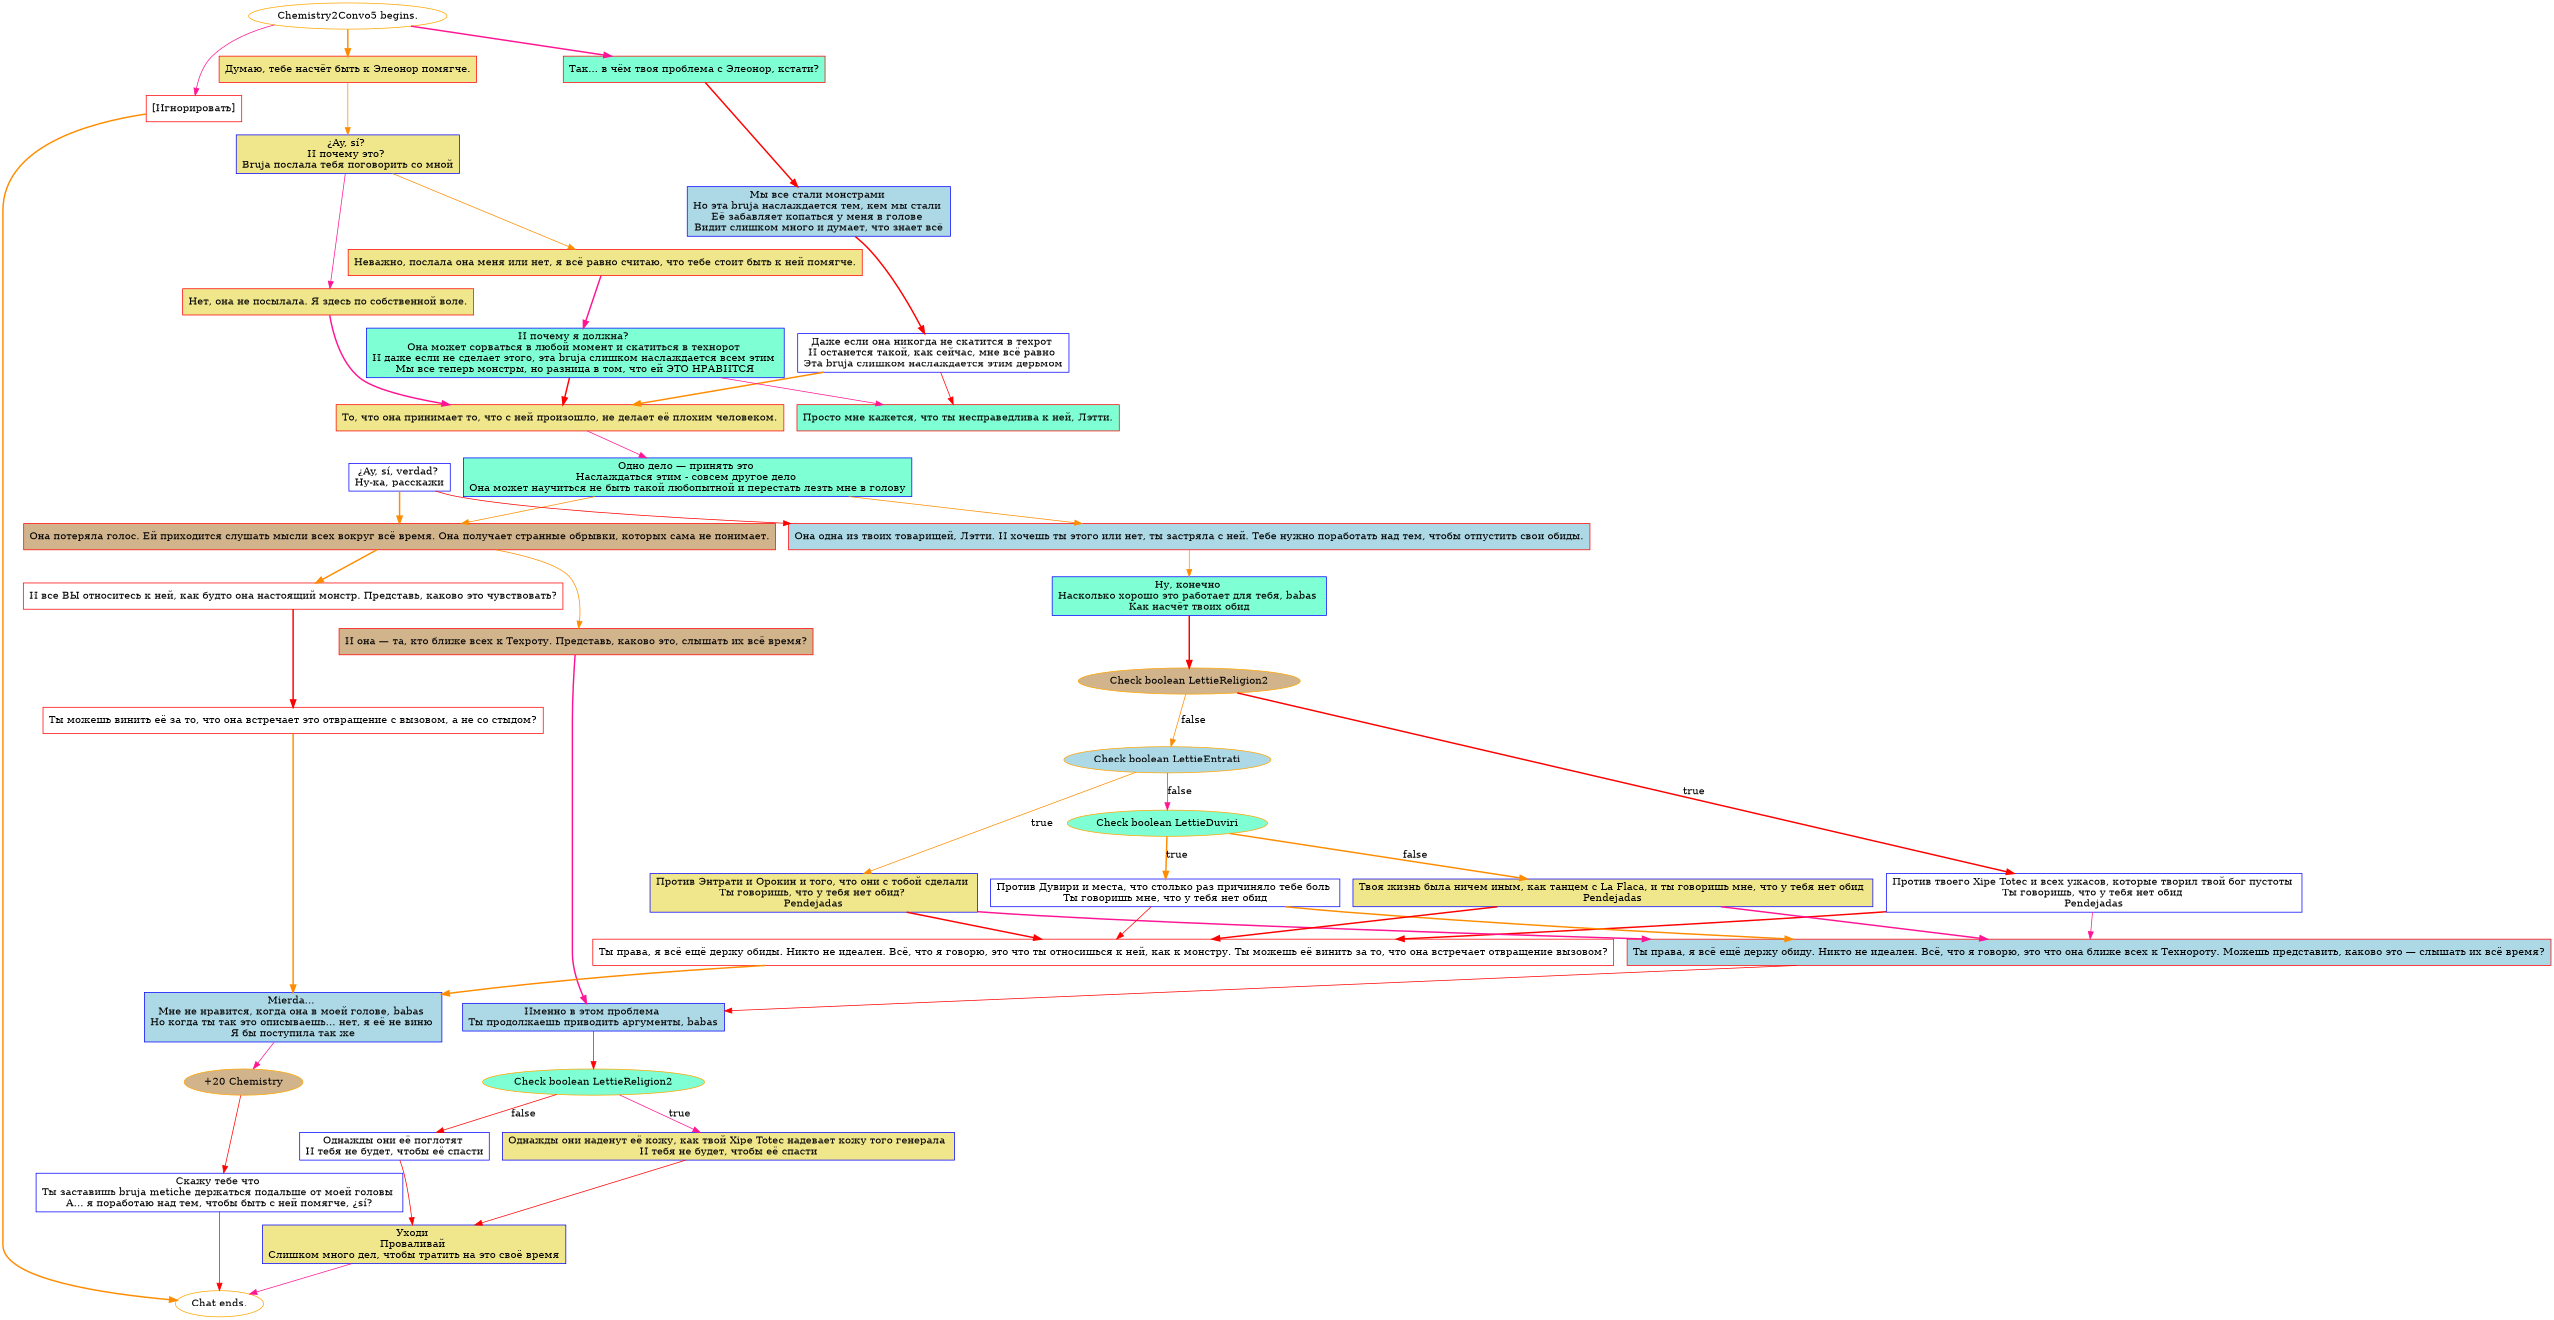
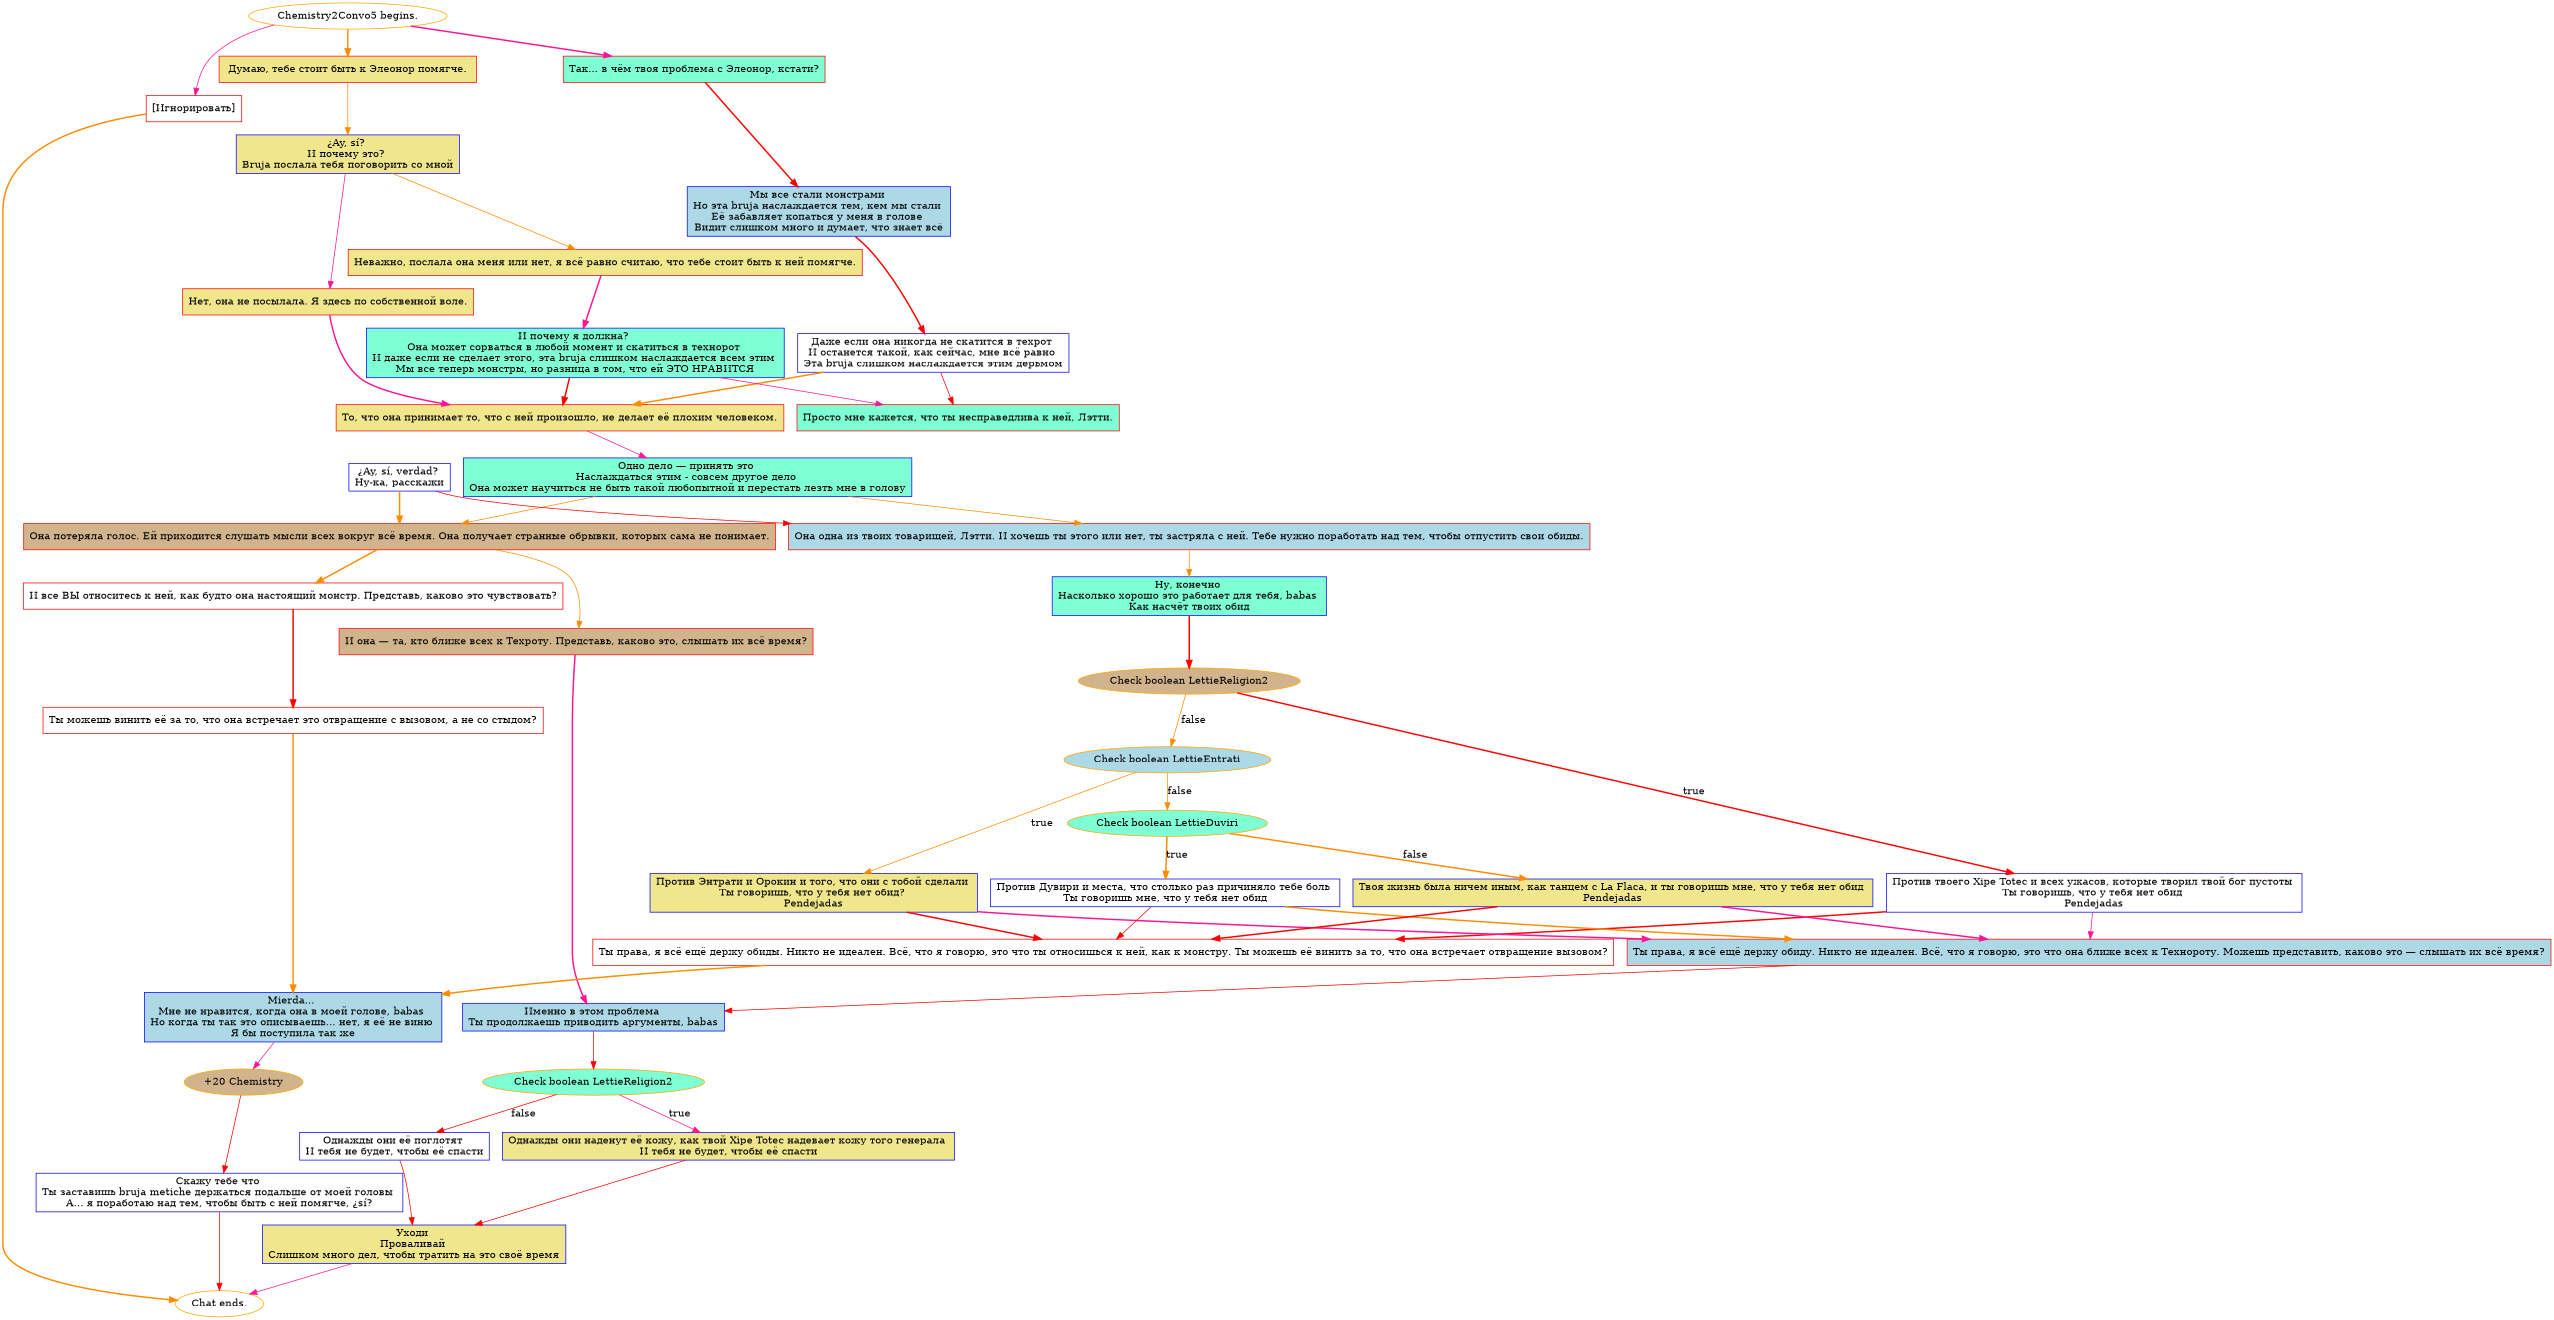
node "Думаю, тебе насчёт быть к Элеонор помягче.": label "Думаю, тебе насчёт быть к Элеонор помягче." -> "Думаю, тебе стоит быть к Элеонор помягче."
edge "Check boolean LettieEntrati" -> "Check boolean LettieDuviri": color deeppink -> darkorange
